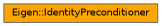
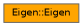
node "Eigen::IdentityPreconditioner": label "Eigen::IdentityPreconditioner" -> "Eigen::Eigen"
